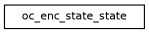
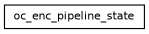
node "oc_enc_state_state": label "oc_enc_state_state" -> "oc_enc_pipeline_state"
